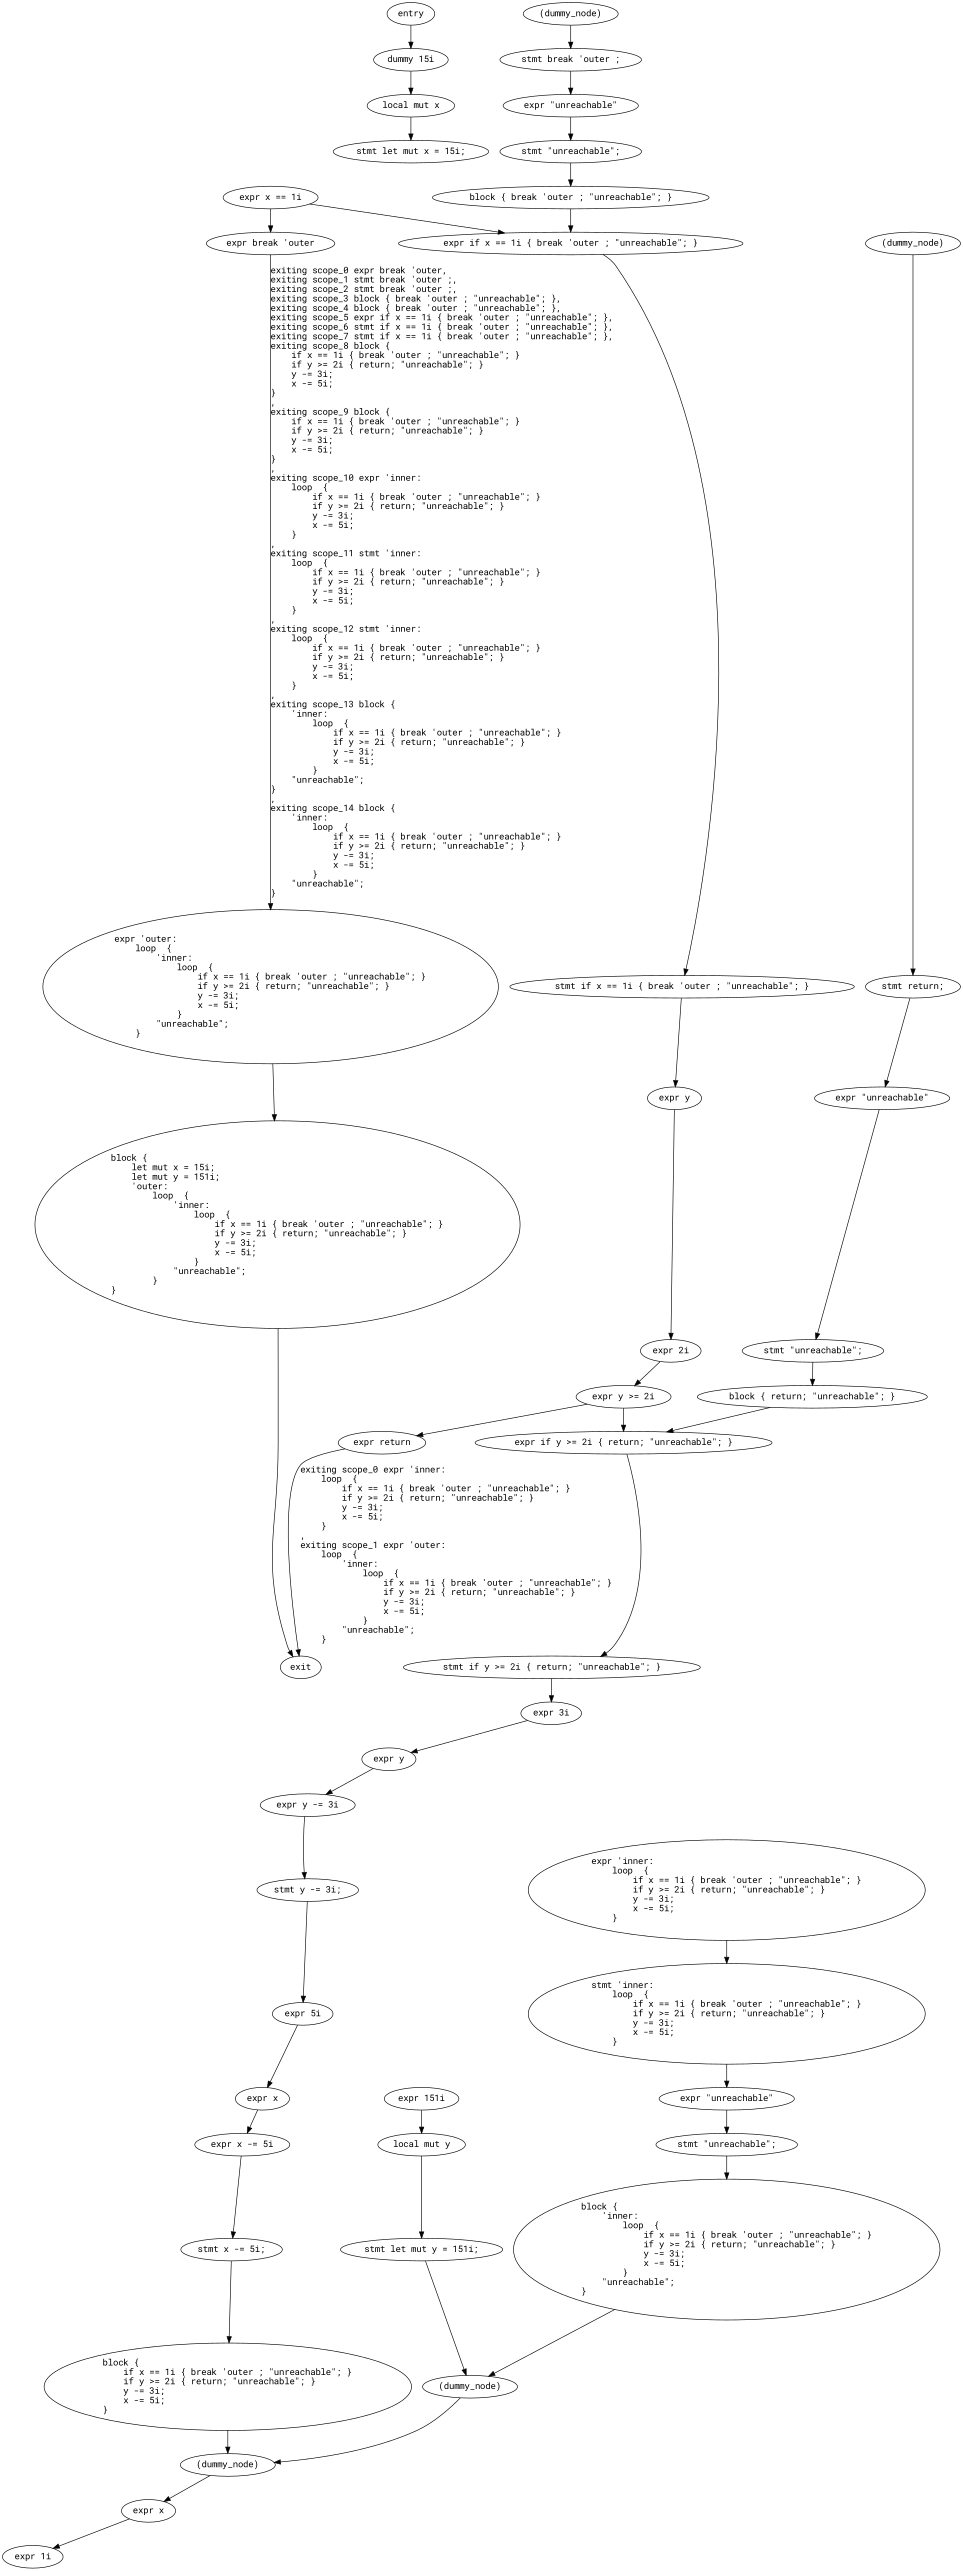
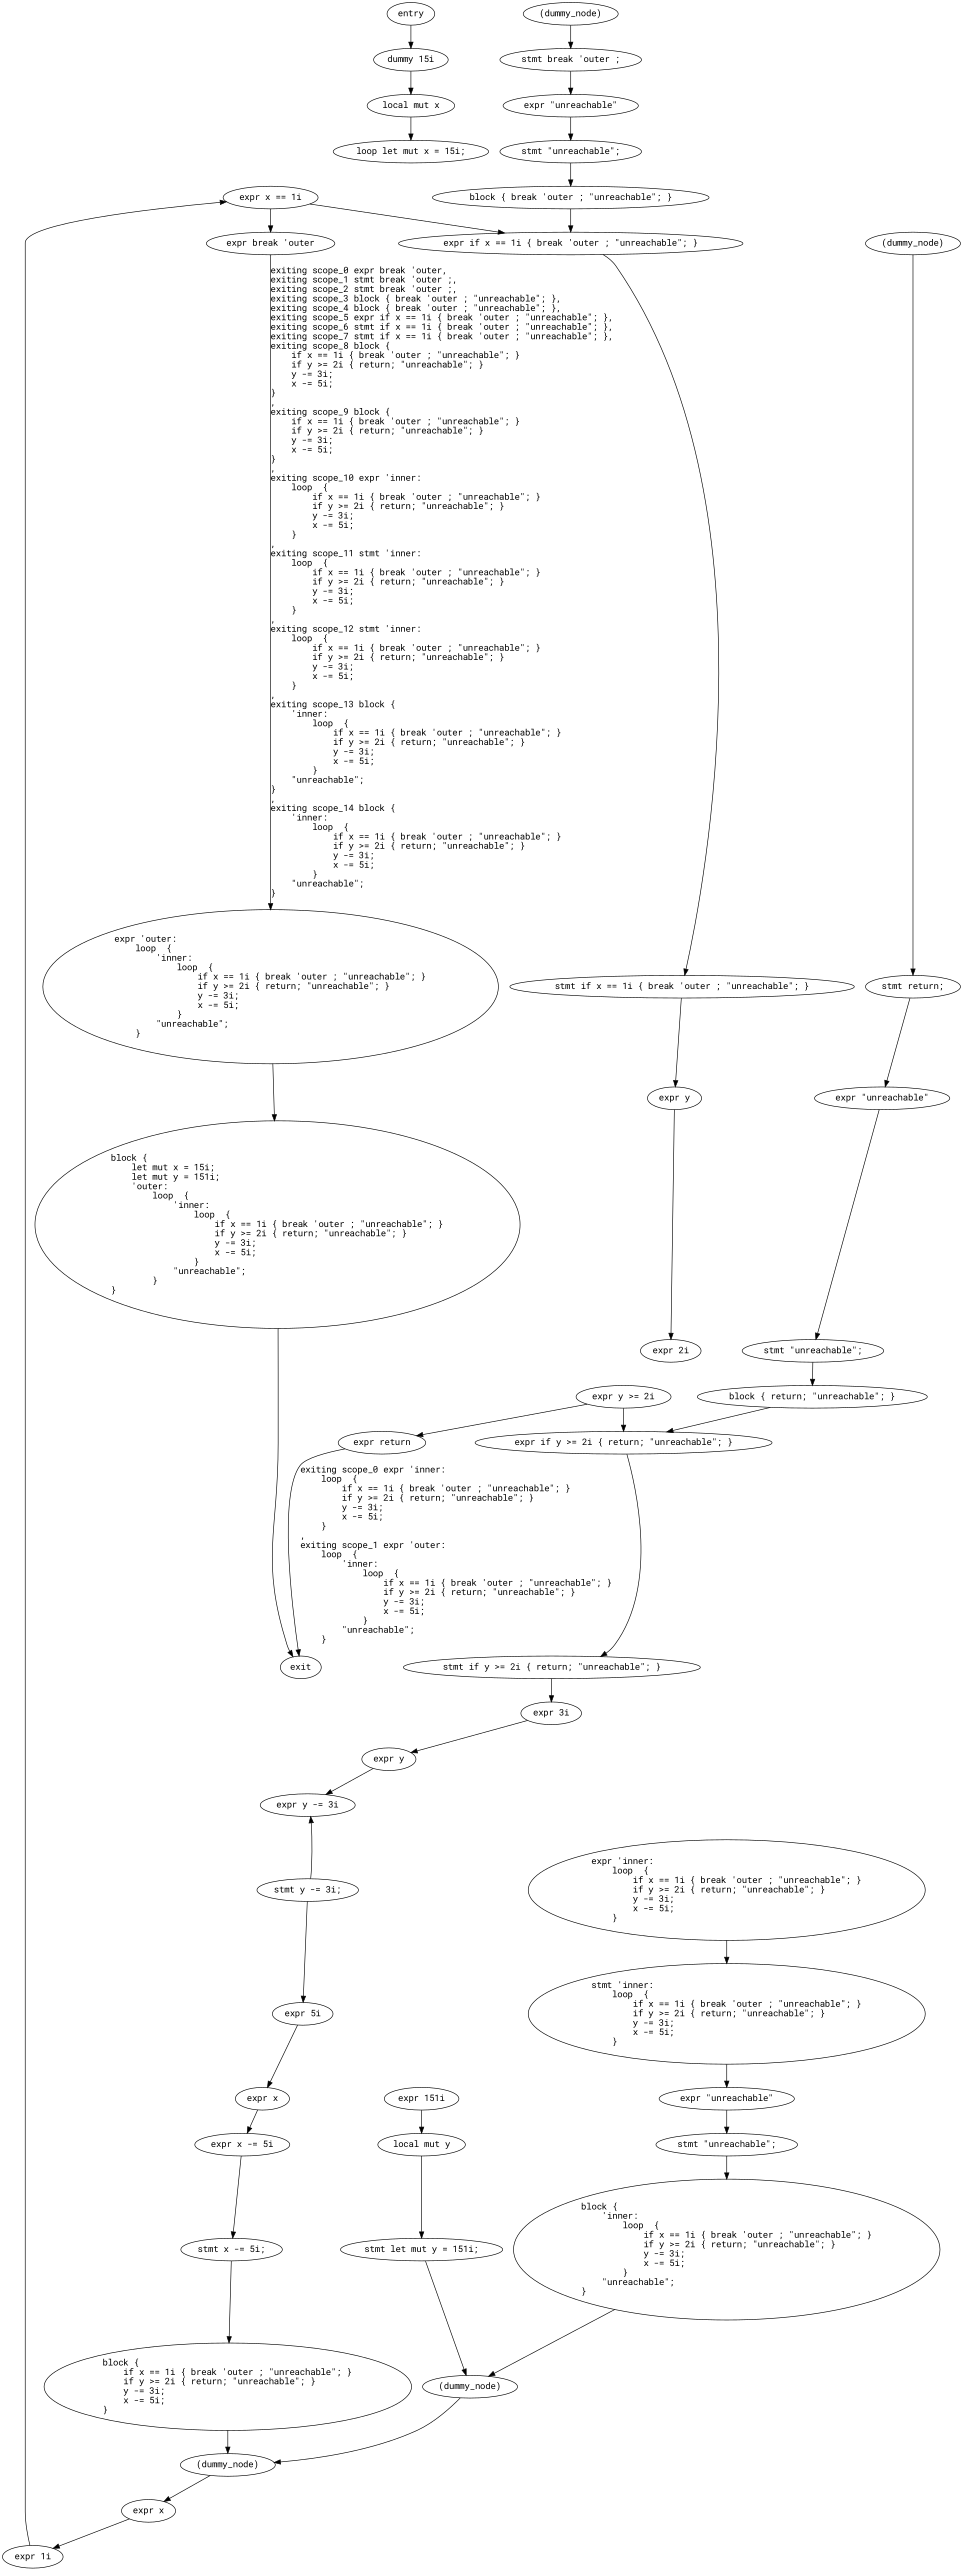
node "stmt let mut x = 15i;": label "stmt let mut x = 15i;" -> "loop let mut x = 15i;"
edge "expr 1i" -> "expr x == 1i": added
edge "expr 2i" -> "expr y >= 2i": removed
edge "expr y -= 3i" -> "stmt y -= 3i;": reversed
